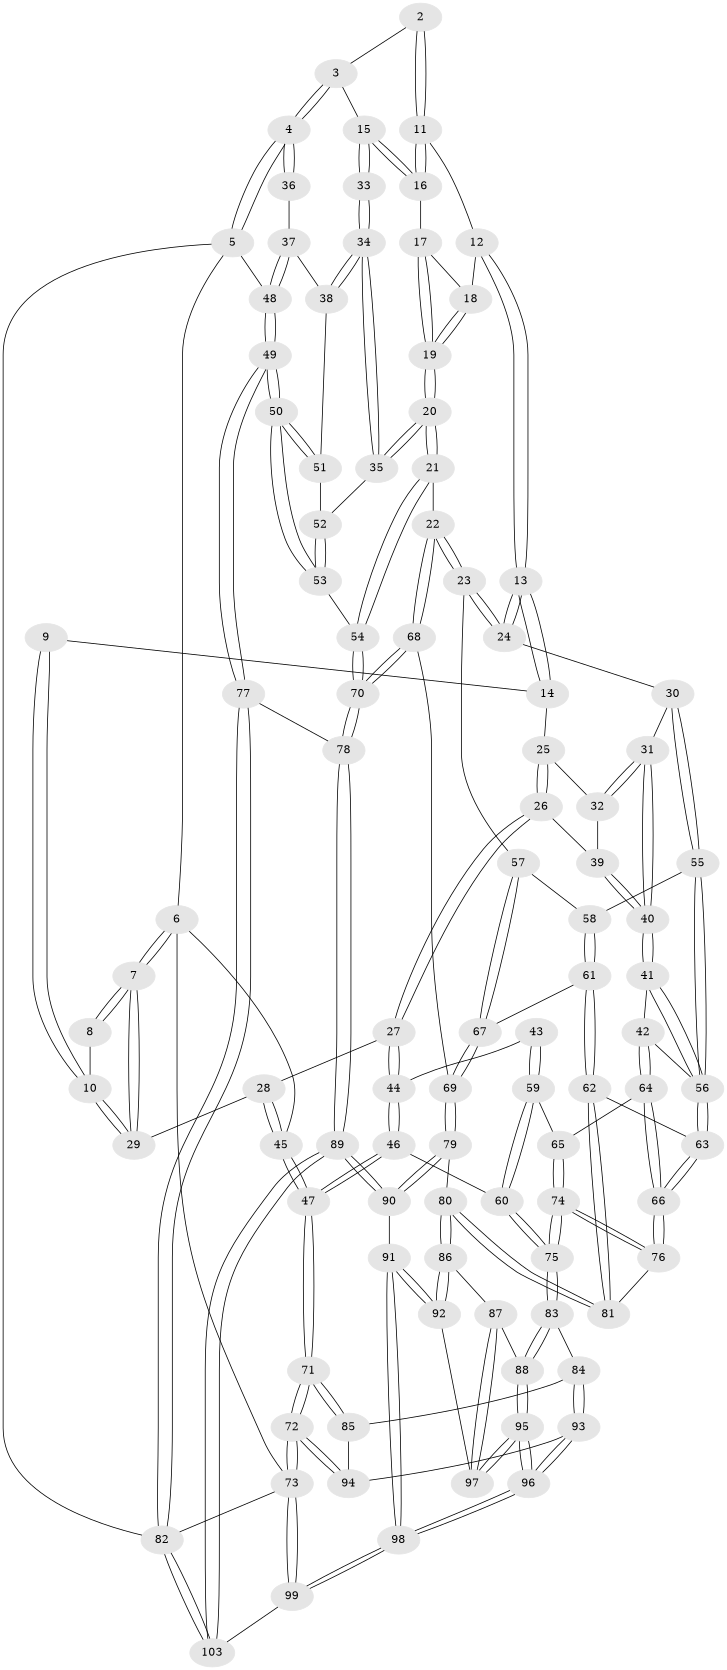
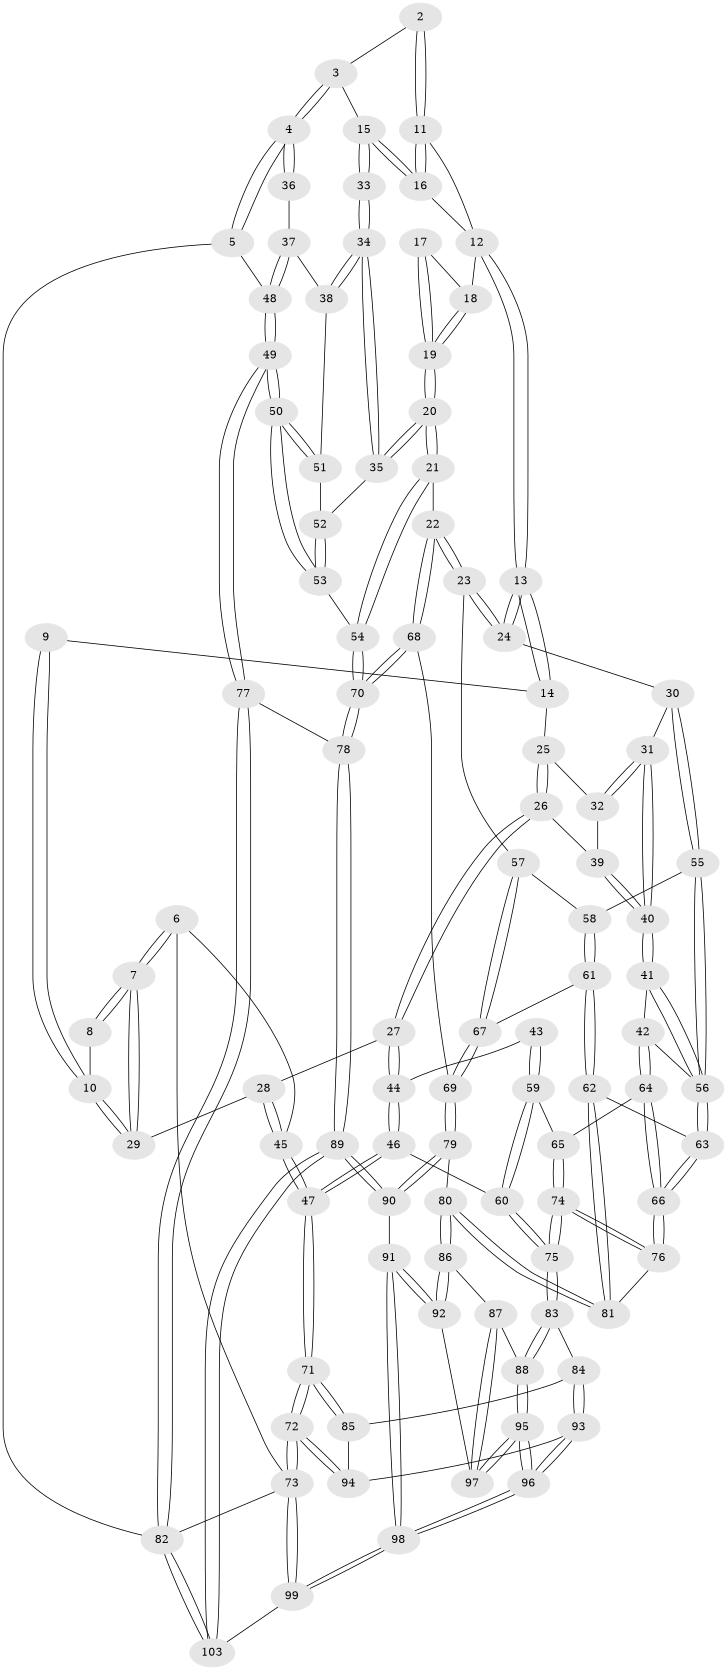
edge "16" -- "17": now "16" -- "12"
edge "5" -- "6": removed
